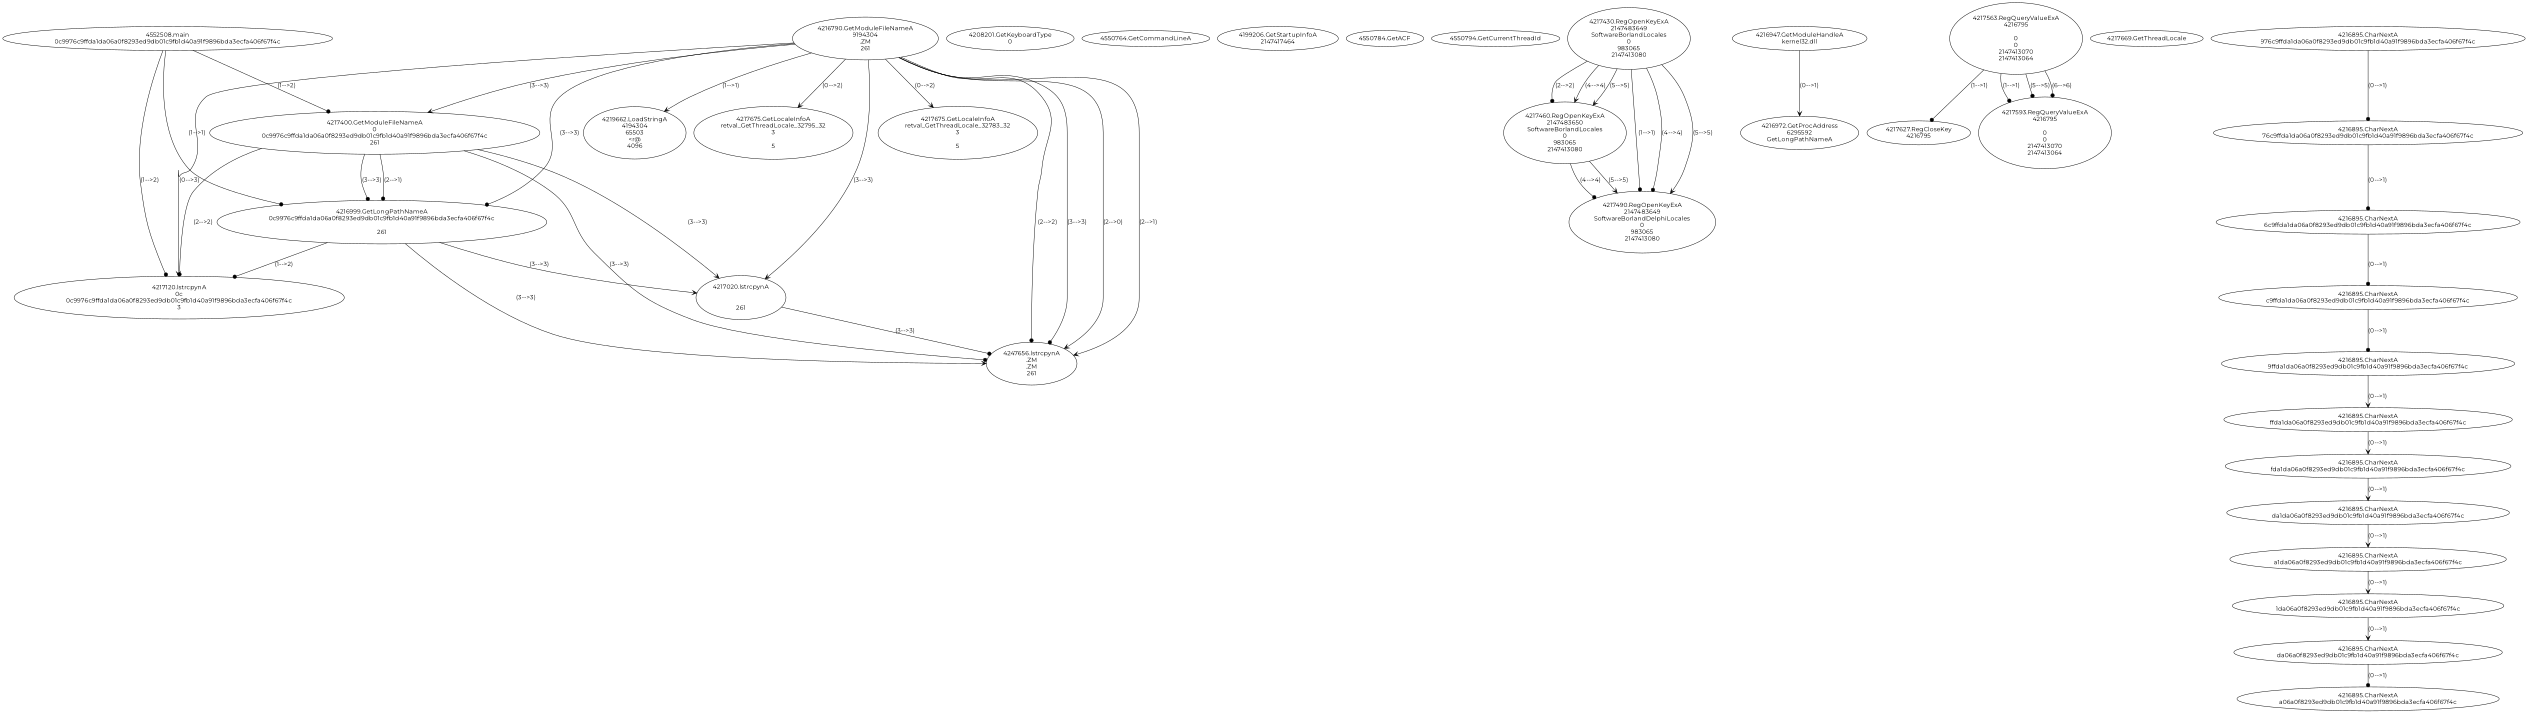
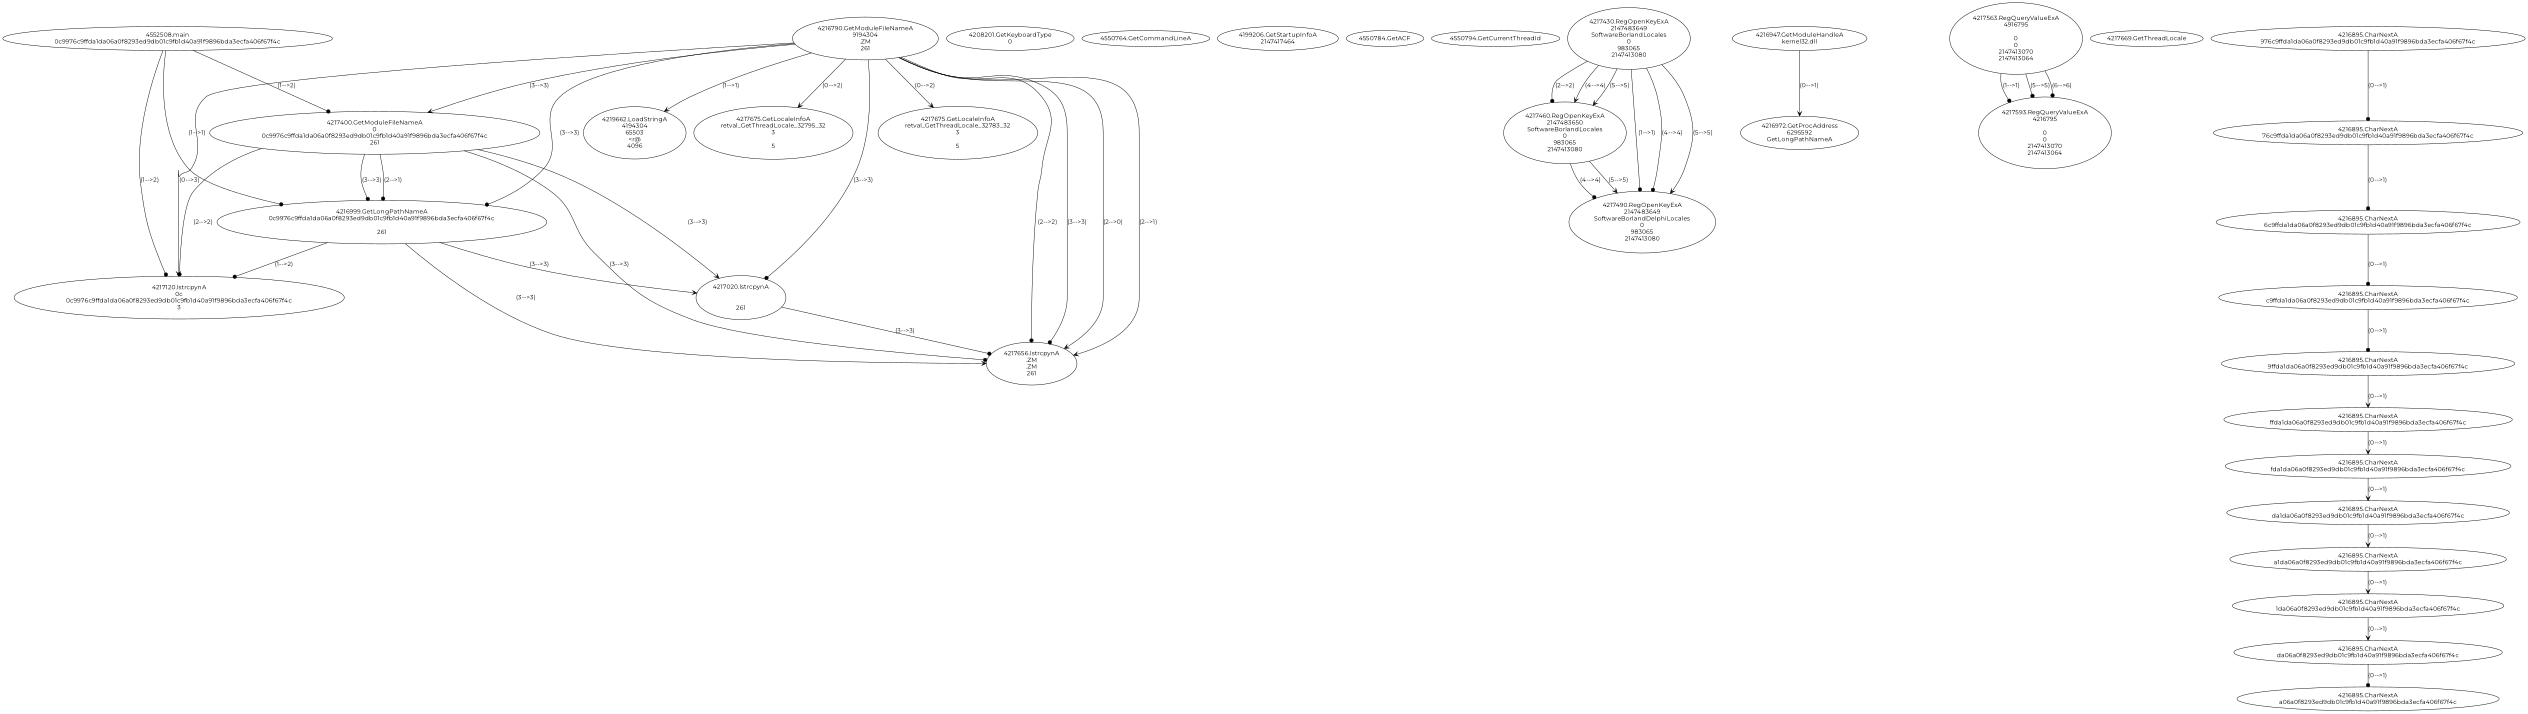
node "4217563.RegQueryValueExA 4216795 0 0 2147413070 2147413064": label "4217563.RegQueryValueExA 4216795 0 0 2147413070 2147413064" -> "4217563.RegQueryValueExA 4916795 0 0 2147413070 2147413064"
node "4217627.RegCloseKey 4216795": removed
edge "4216790.GetModuleFileNameA 9194304 .ZM 261" -> "4217020.lstrcpynA 261": arrowhead vee -> dot
node "4247656.lstrcpynA .ZM .ZM 261": label "4247656.lstrcpynA .ZM .ZM 261" -> "4217656.lstrcpynA .ZM .ZM 261"
